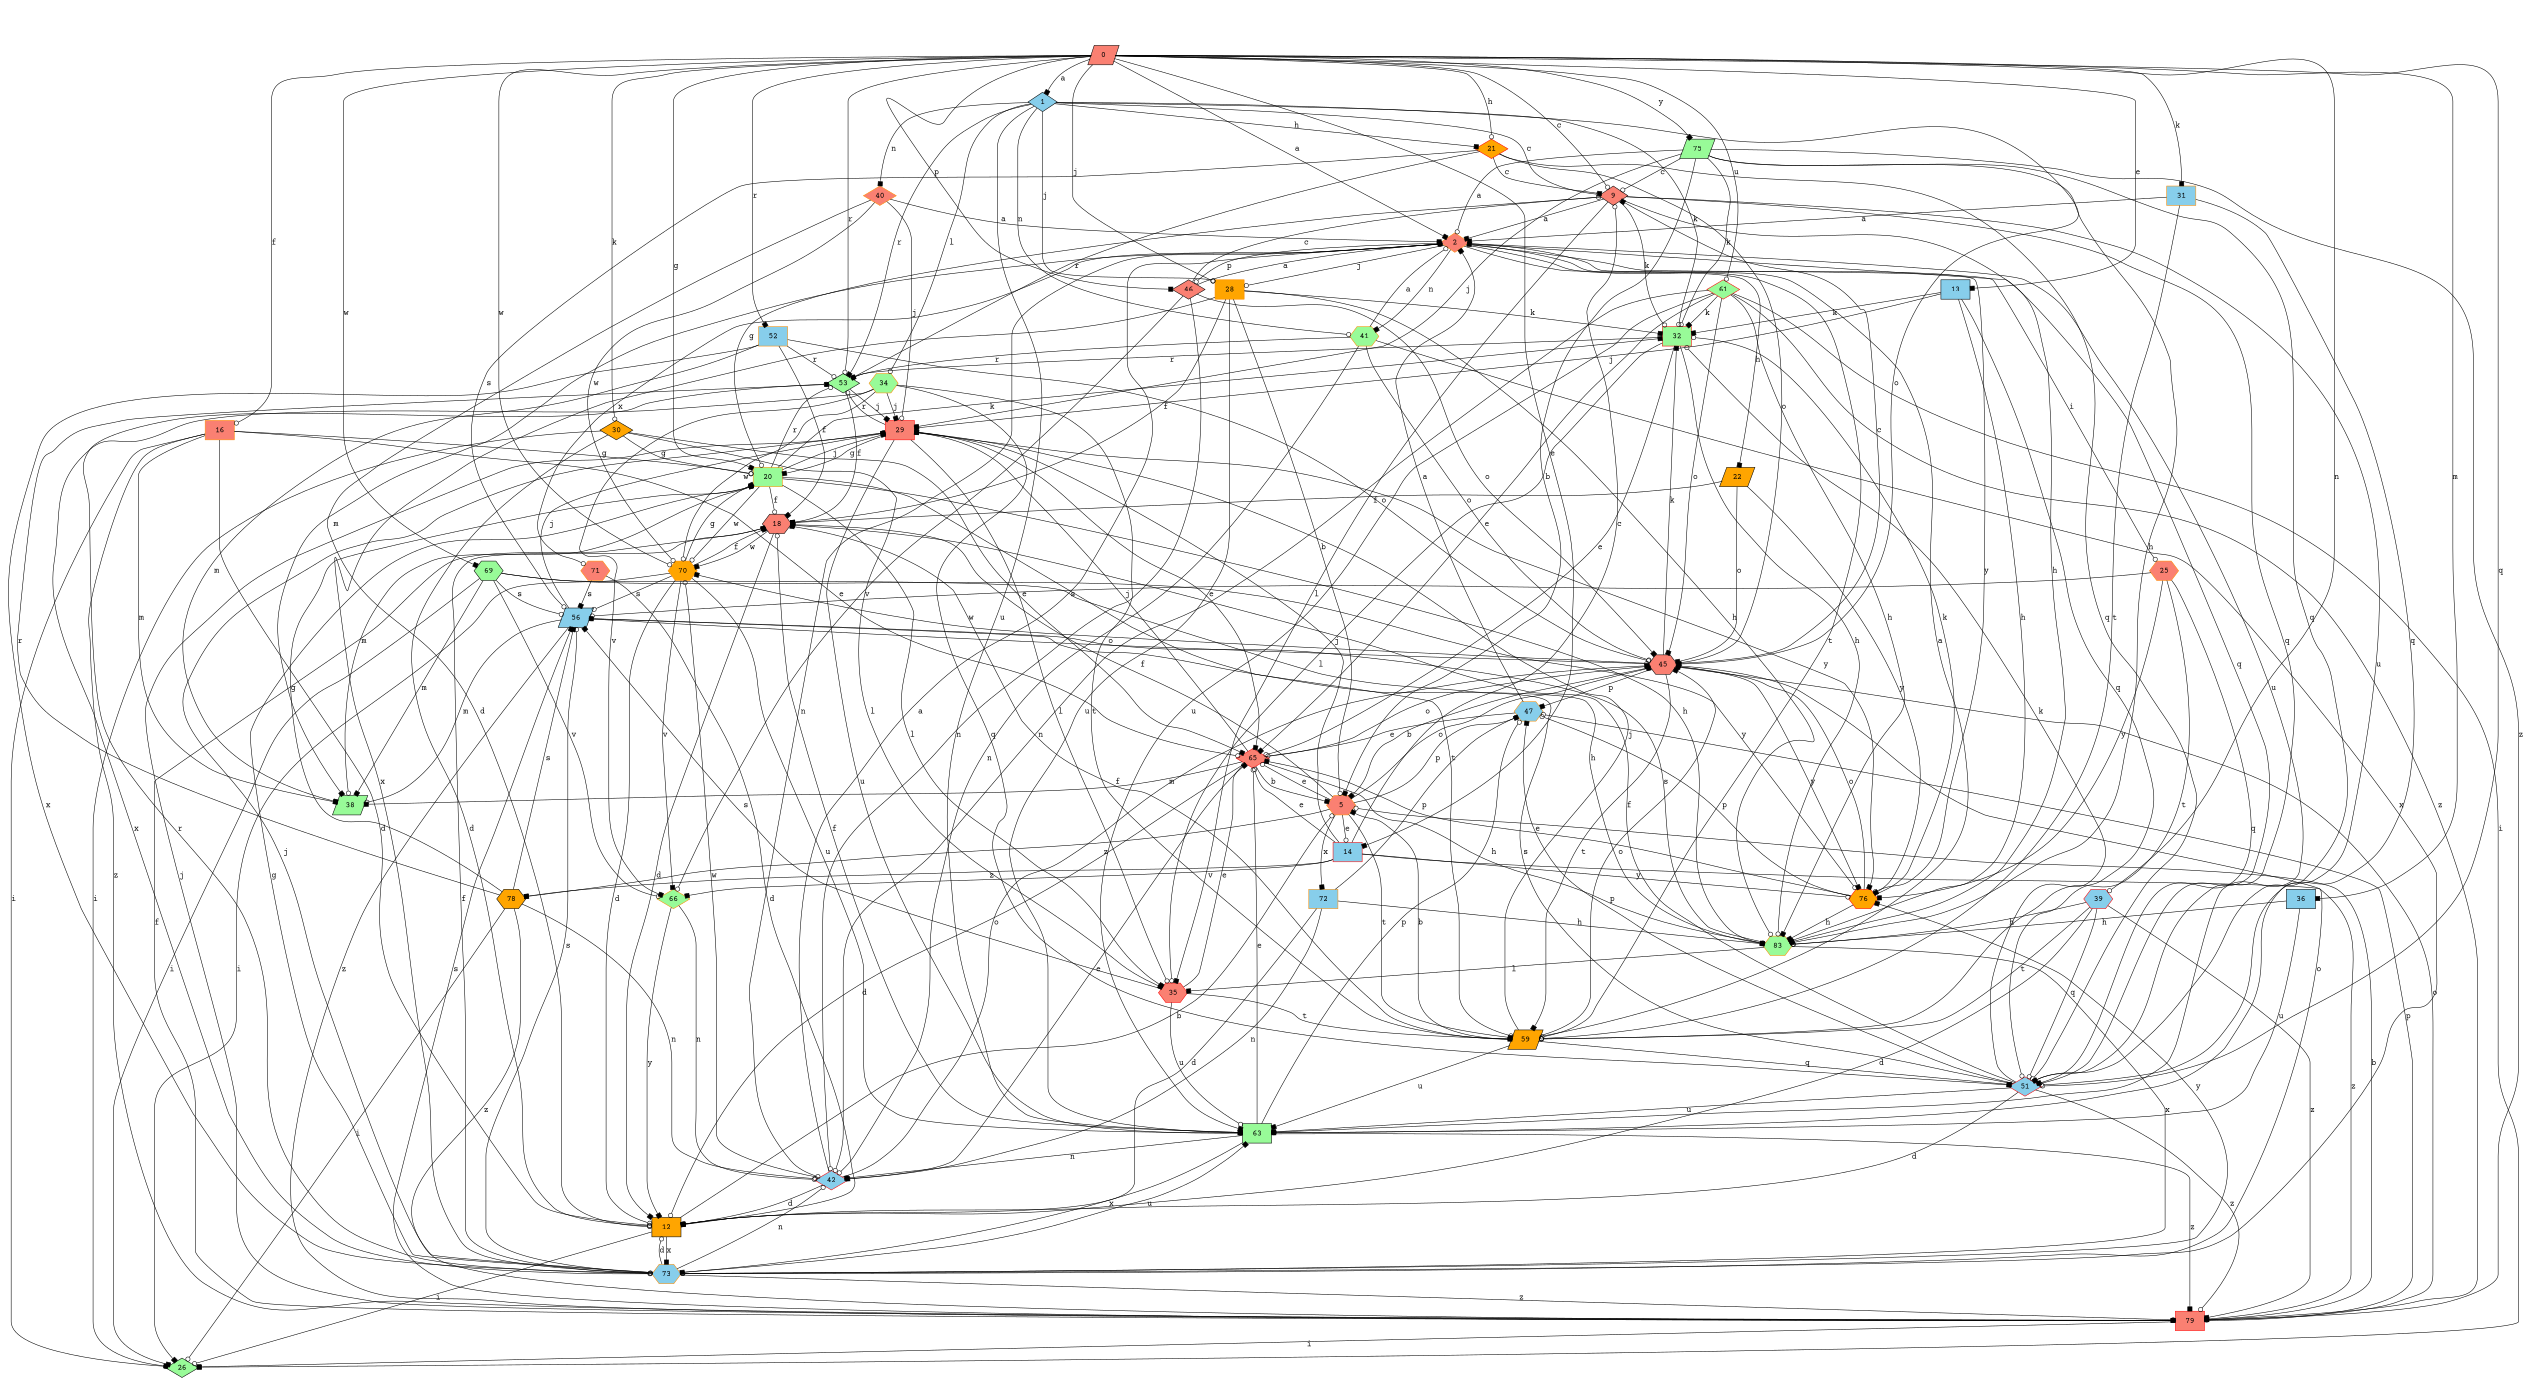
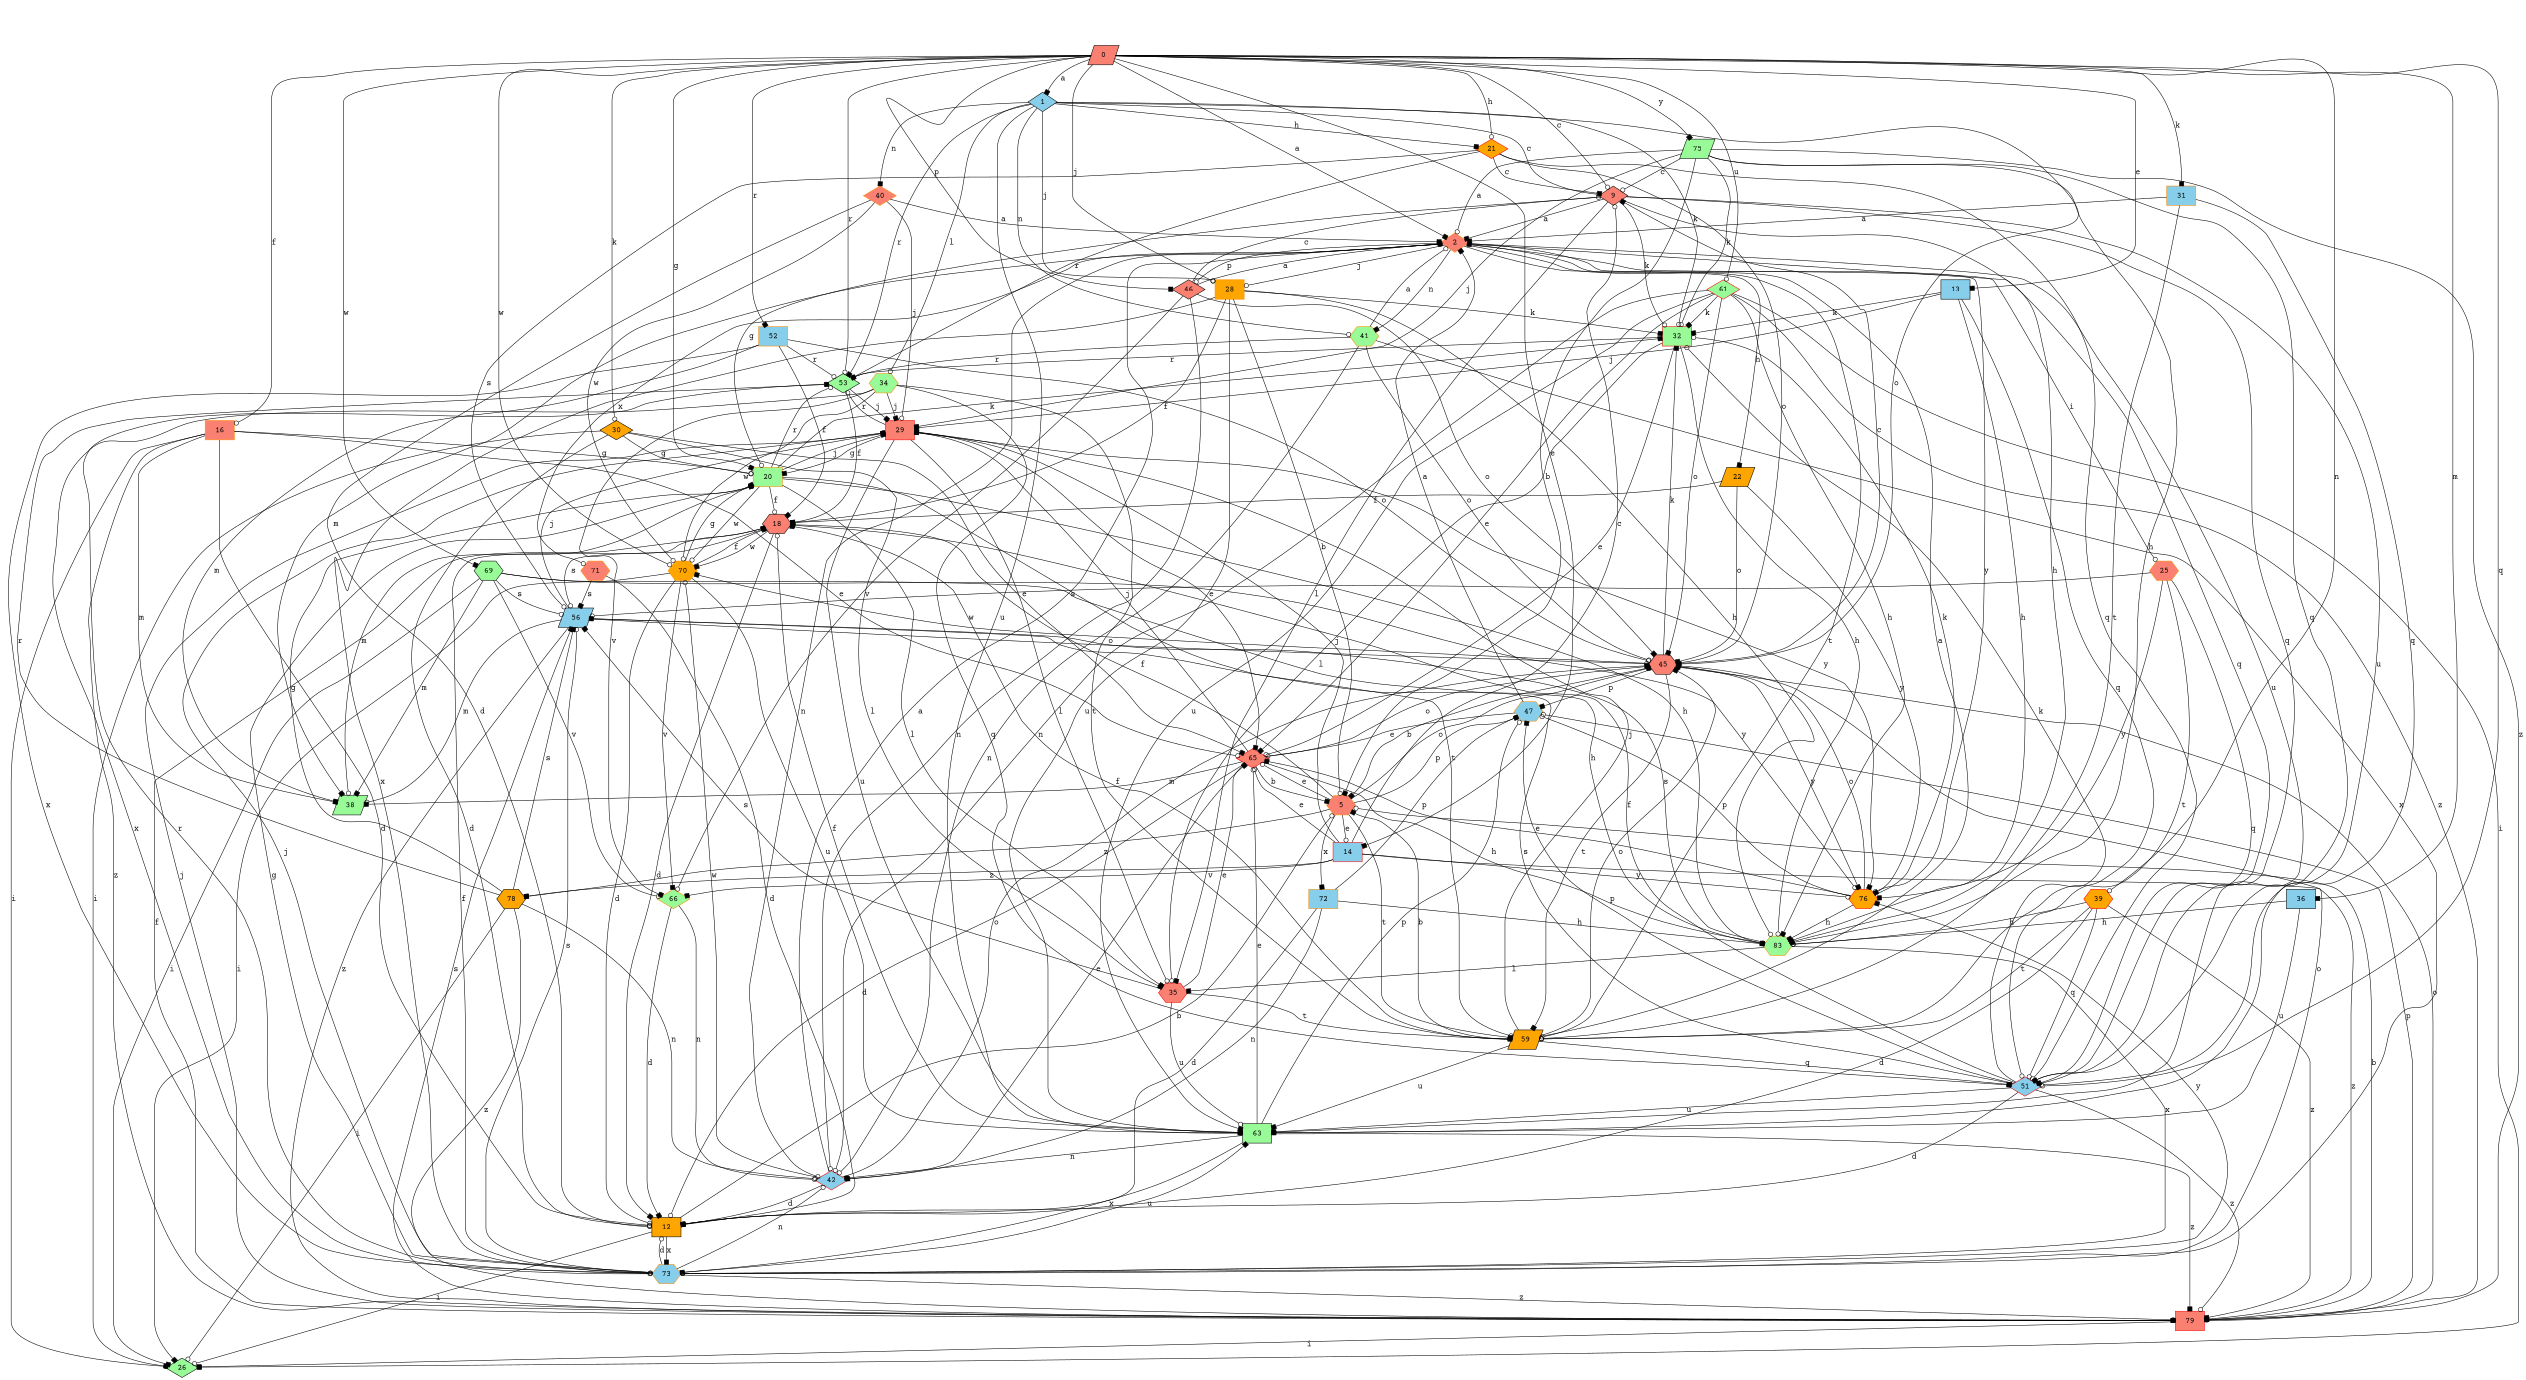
edge "70" -> "56": now "18" -> "56"
node "39": fillcolor skyblue -> orange
edge "66" -> "12": label "y" -> "d"
